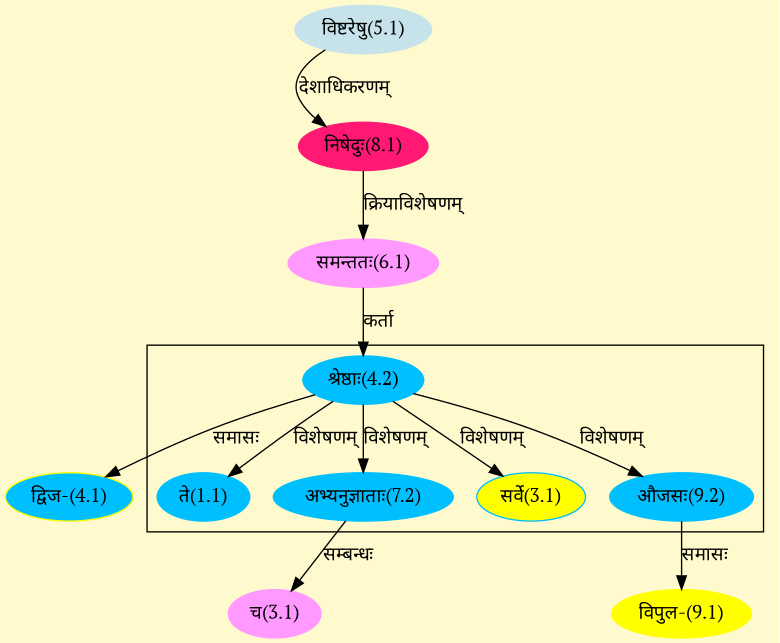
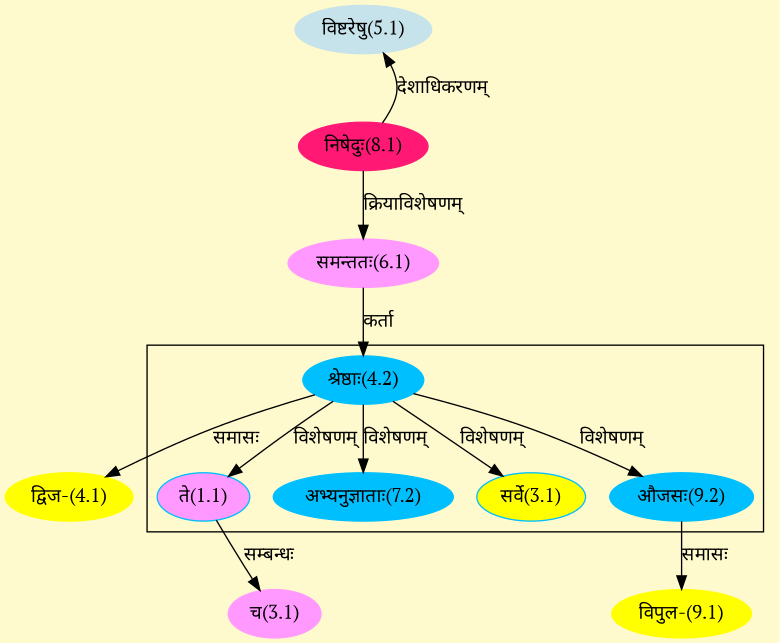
edge "विष्टरेषु(5.1)" -> "निषेदुः(8.1)": reversed
node "द्विज-(4.1)": fillcolor #00bfff -> #ffff00
node "ते(1.1)": fillcolor #00bfff -> #ff99ff
edge "अभ्यनुज्ञाताः(7.2)" -> "च(3.1)": now "ते(1.1)" -> "च(3.1)"
